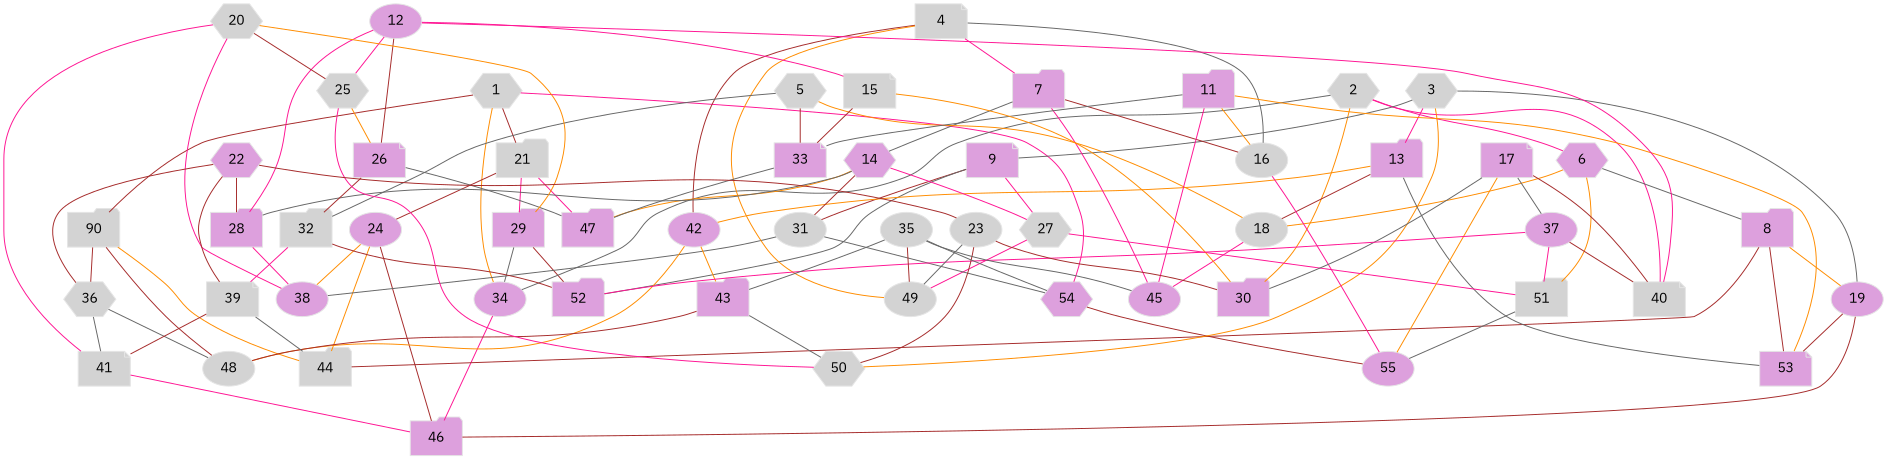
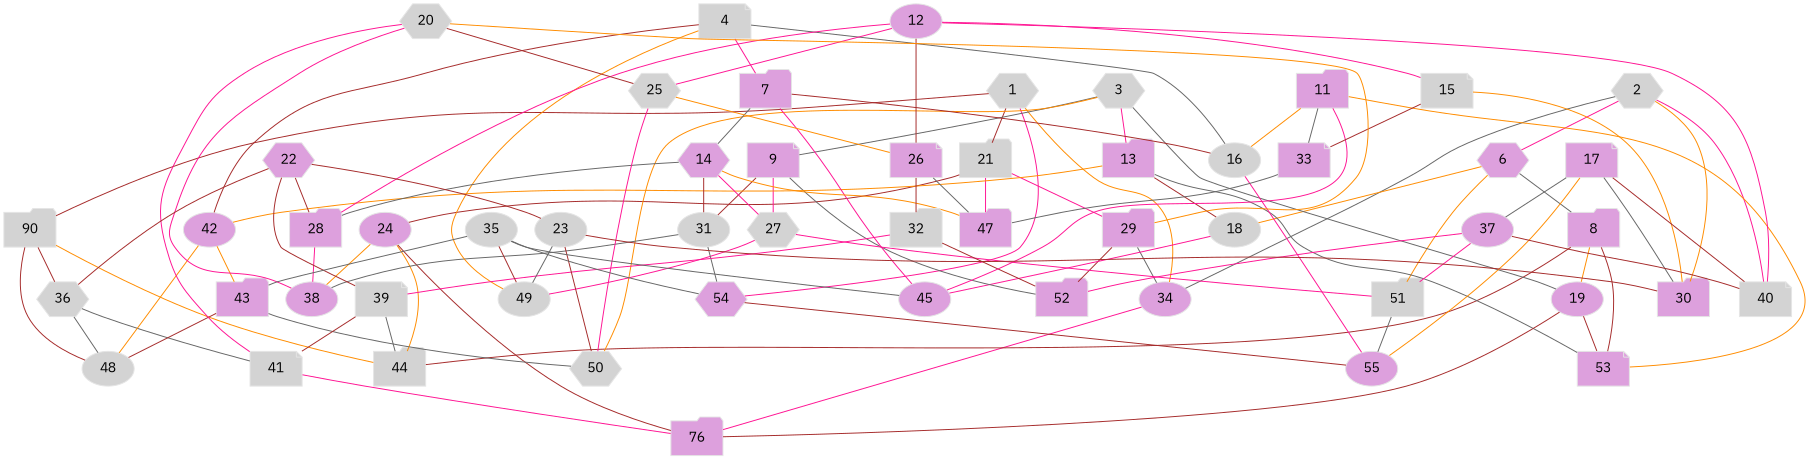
node "5": removed
node "46": label "46" -> "76"
